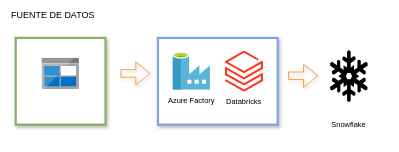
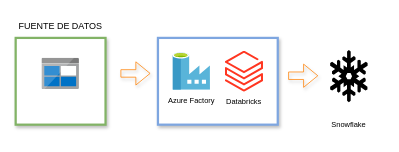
node "FUENTE DE DATOS": moved (53, 15) -> (60, 27)
